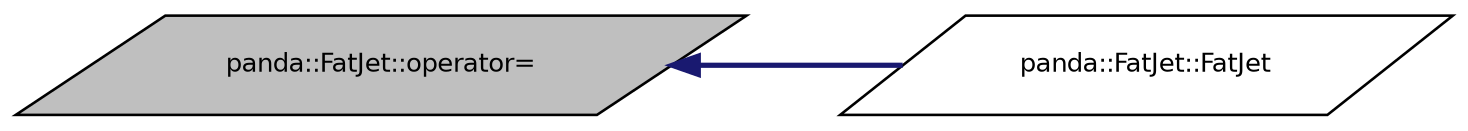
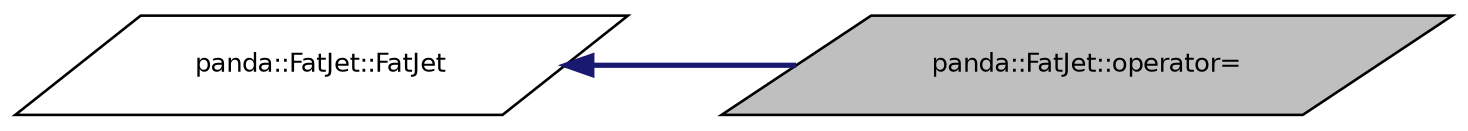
edge "panda::FatJet::FatJet" -> "panda::FatJet::operator=": reversed
